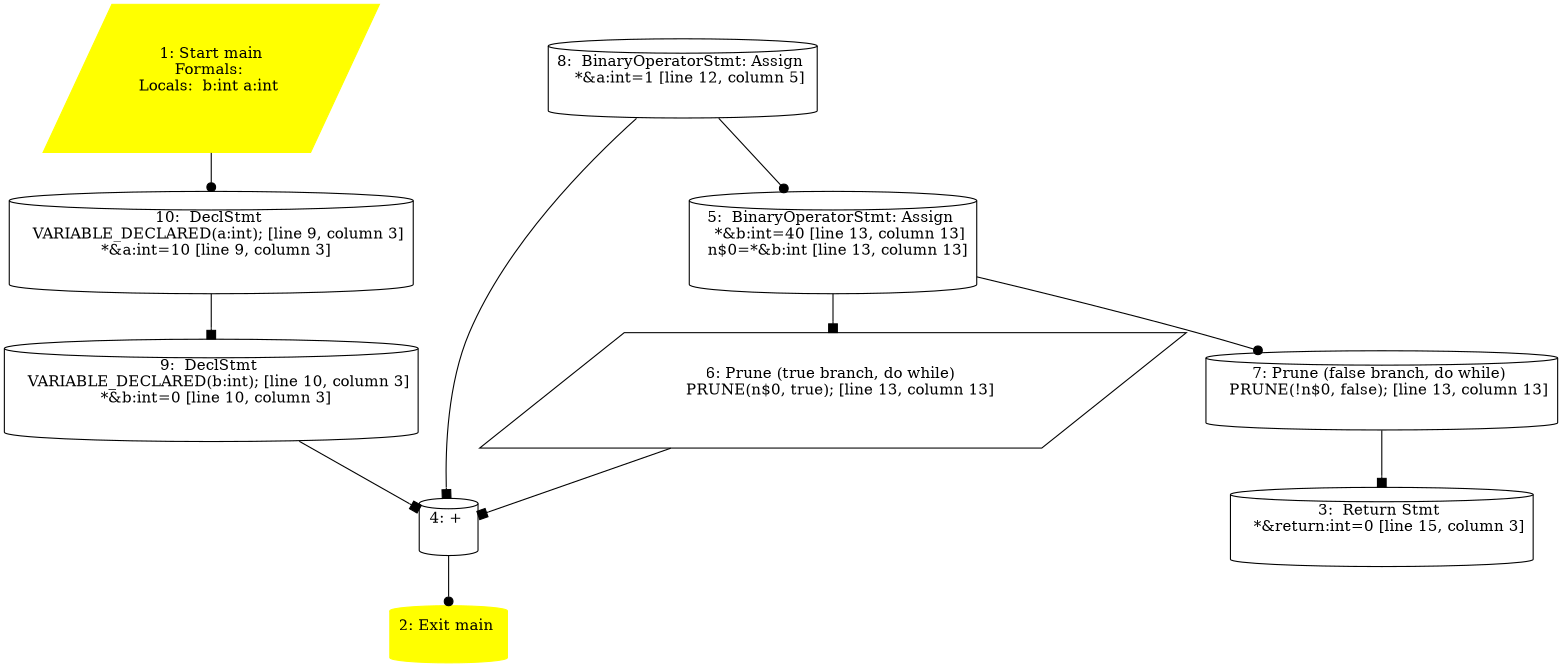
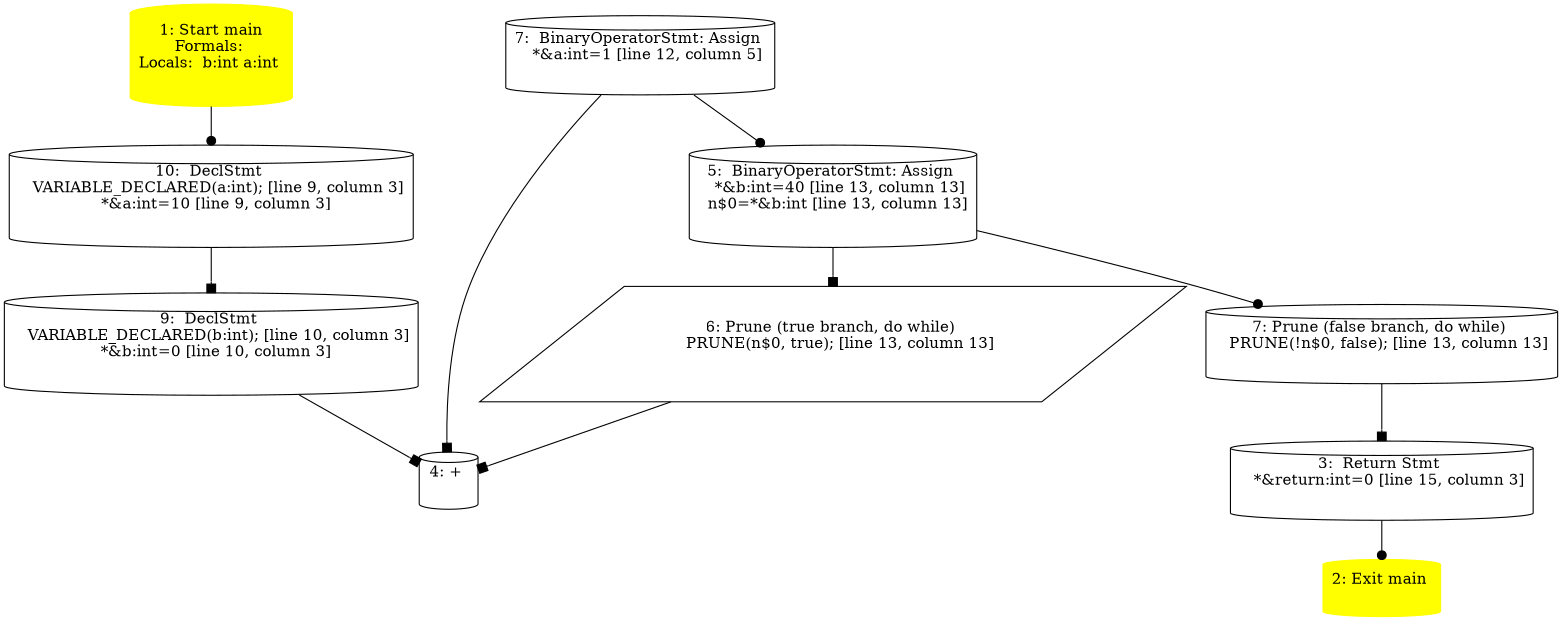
node "1: Start main Formals: Locals:  b:int a:int": shape parallelogram -> cylinder
node "8:  BinaryOperatorStmt: Assign *&a:int=1 [line 12, column 5]": label "8:  BinaryOperatorStmt: Assign *&a:int=1 [line 12, column 5]" -> "7:  BinaryOperatorStmt: Assign *&a:int=1 [line 12, column 5]"
edge "4: +" -> "2: Exit main": now "3:  Return Stmt *&return:int=0 [line 15, column 3]" -> "2: Exit main"
